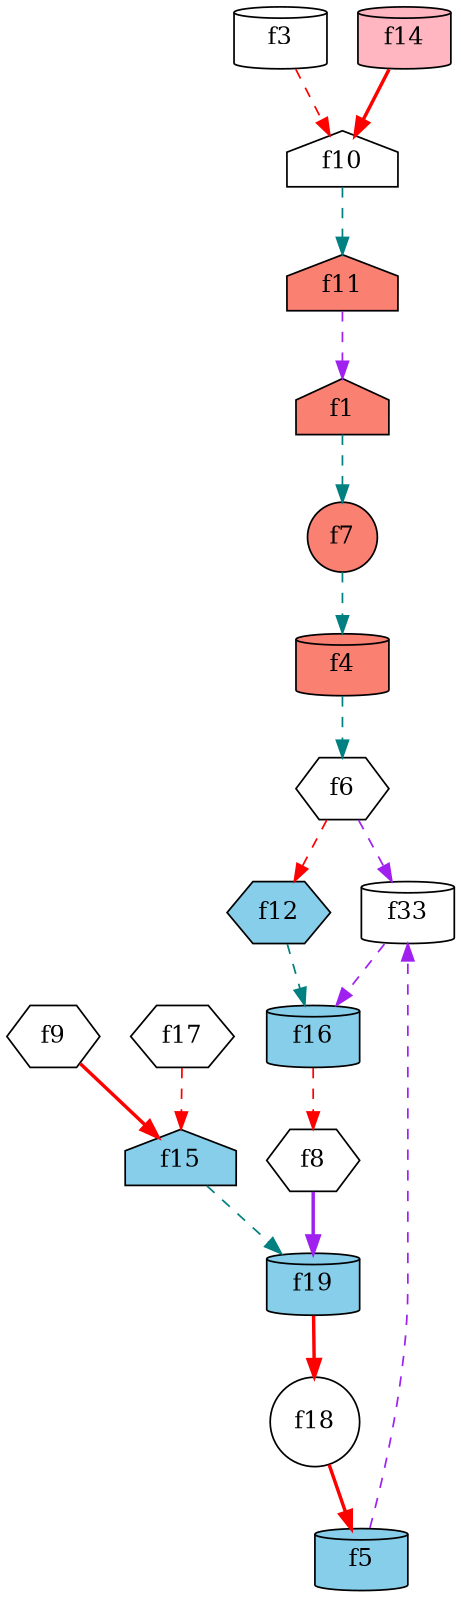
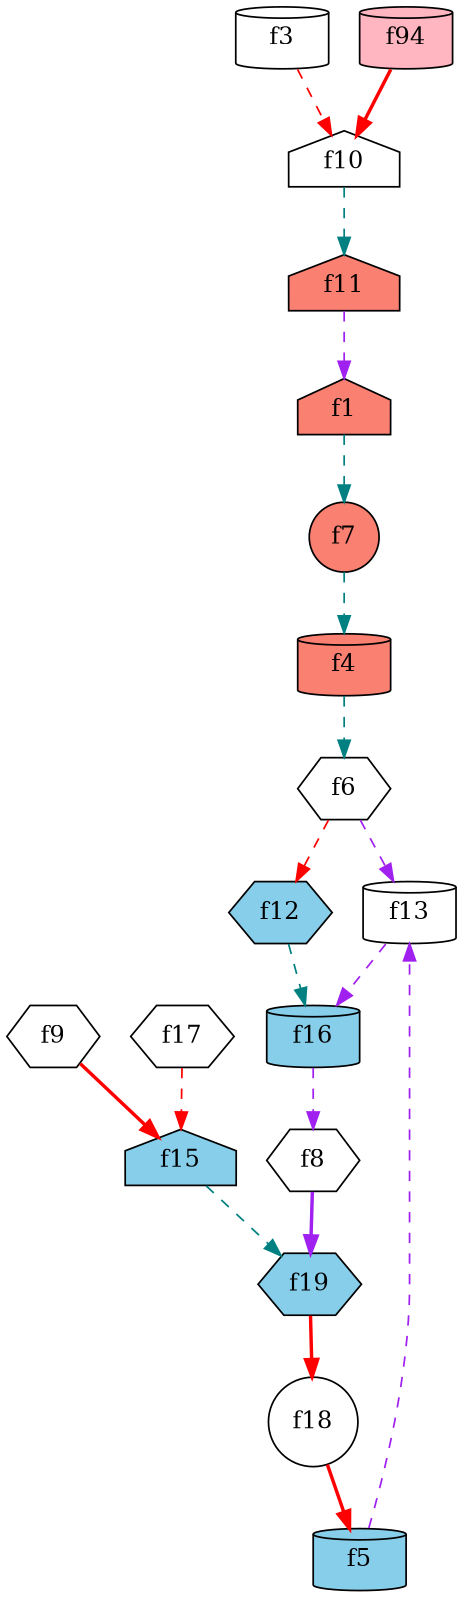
node "f14": label "f14" -> "f94"
node "f33": label "f33" -> "f13"
edge "f16" -> "f8": color red -> purple
node "f19": shape cylinder -> hexagon
